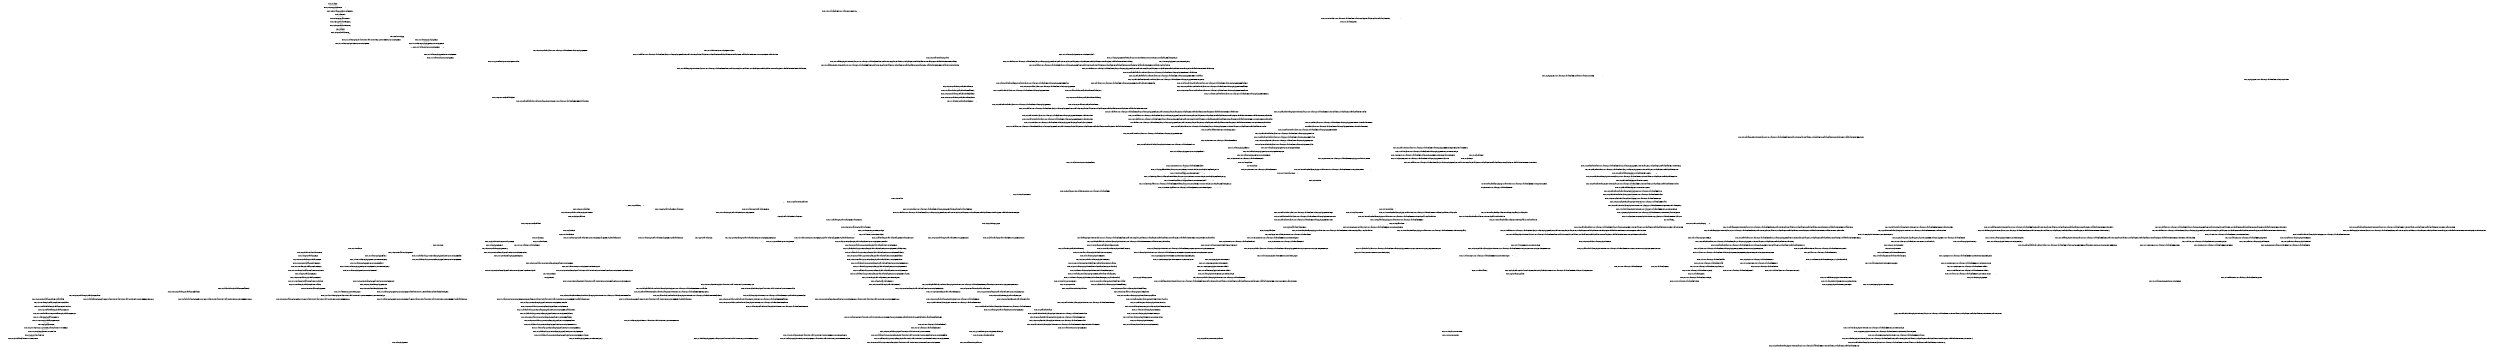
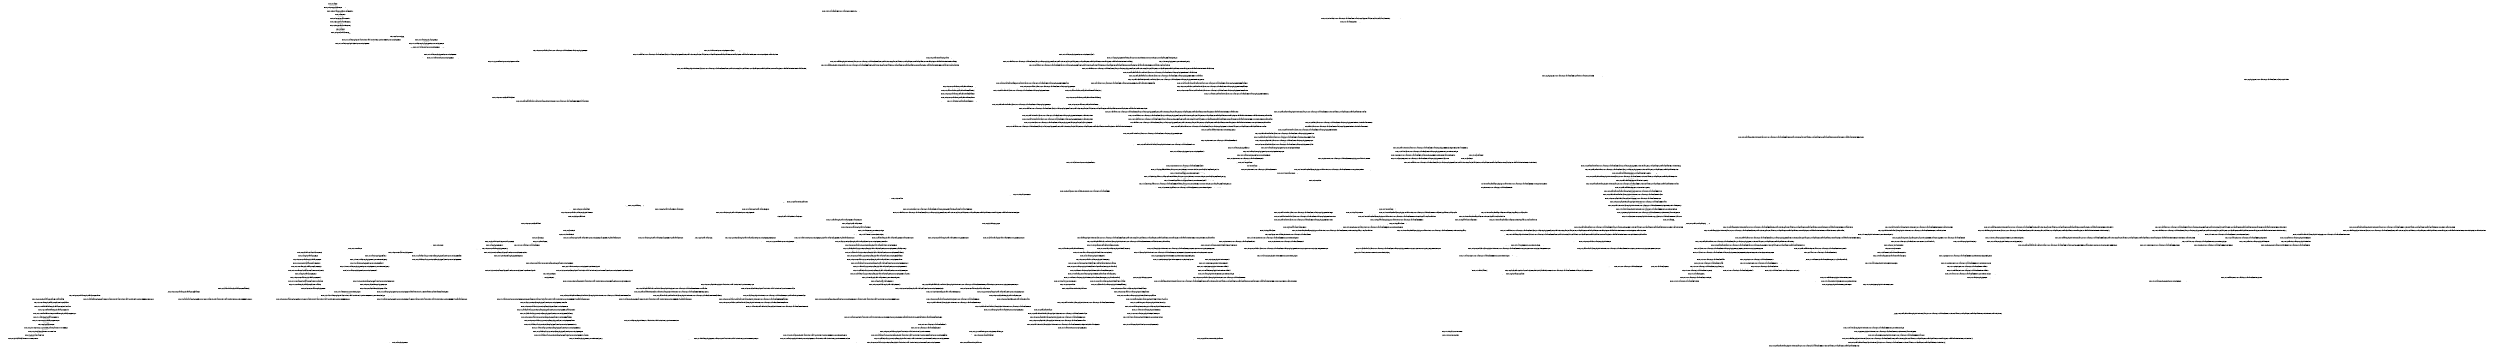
node "Function- _ZNSt9_Any_data9_M_accessIZ4mainE3$_0EERT_v": added
node "EEclsr- _ZNKSt4hashIiEclEi": label "EEclsr- _ZNKSt4hashIiEclEi" -> "Function- _ZNKSt4hashIiEclEi"
node "Function- _ZNSaIN6spdlog7details11thread_poolEEC2Ev": added
node "Function- _ZNSaISt10shared_ptrIN6spdlog5sinks4sinkEEEC2Ev": removed
node "Function- _ZNSt10shared_ptrIN6spdlog5sinks4sinkEEC2ERKS3_": removed
node "Function- _ZN9__gnu_cxxL21__atomic_tagRKT_dispatchEPii": label "Function- _ZN9__gnu_cxxL21__atomic_tagRKT_dispatchEPii" -> "Function- _ZN9__gnu_cxxL21__atomic_add_dispatchEPii"
